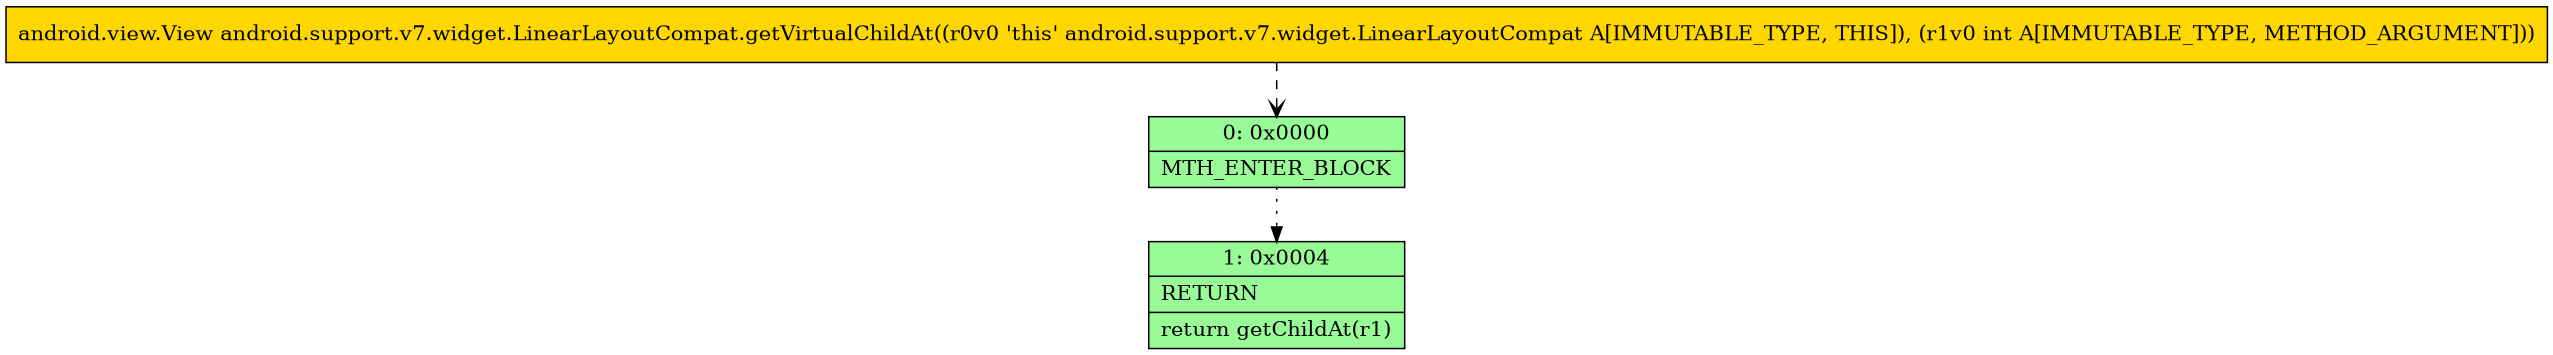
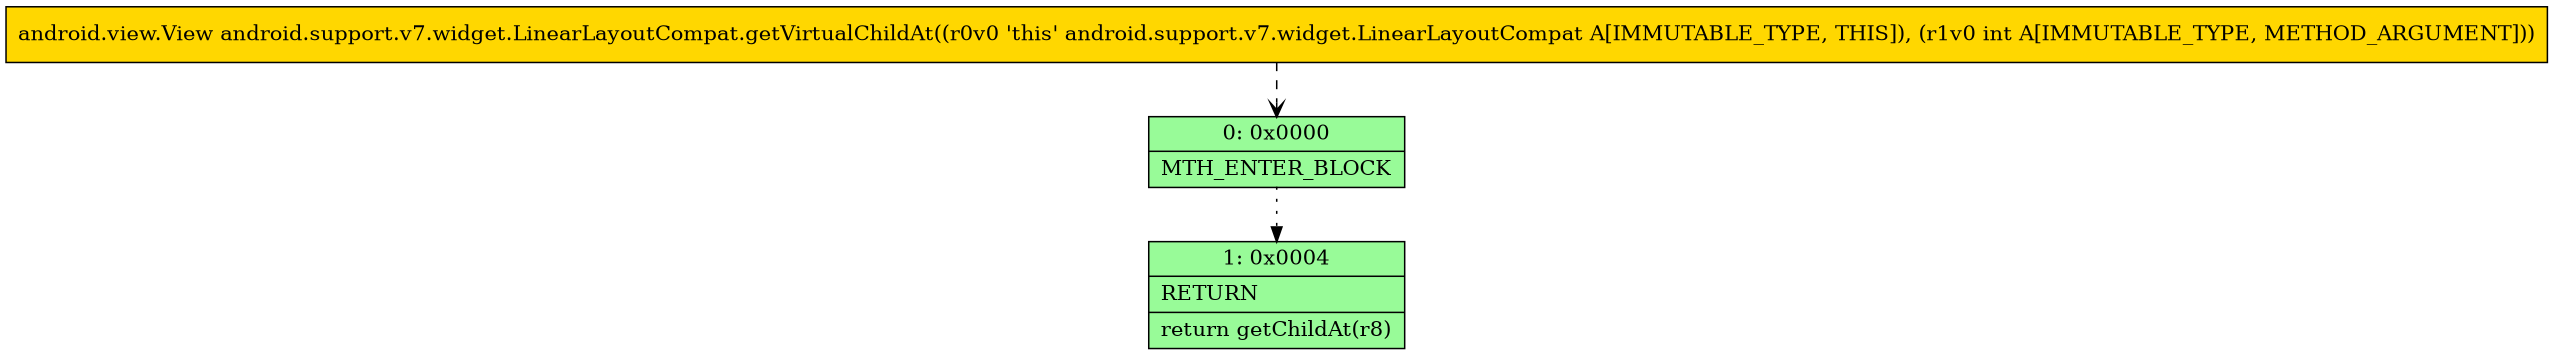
node "1: 0x0004": text "return getChildAt(r1)" -> "return getChildAt(r8)"
